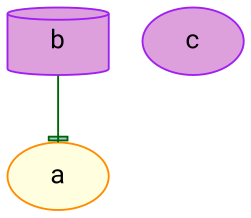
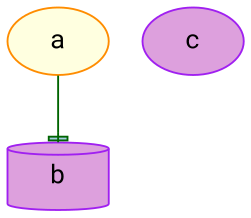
edge "b" -> "a": reversed
